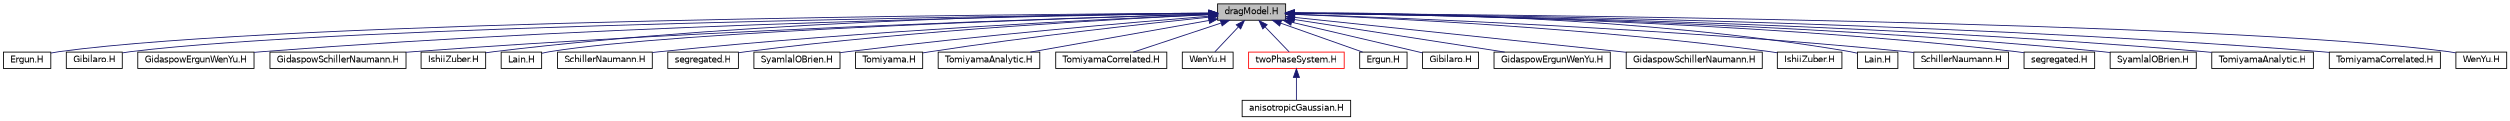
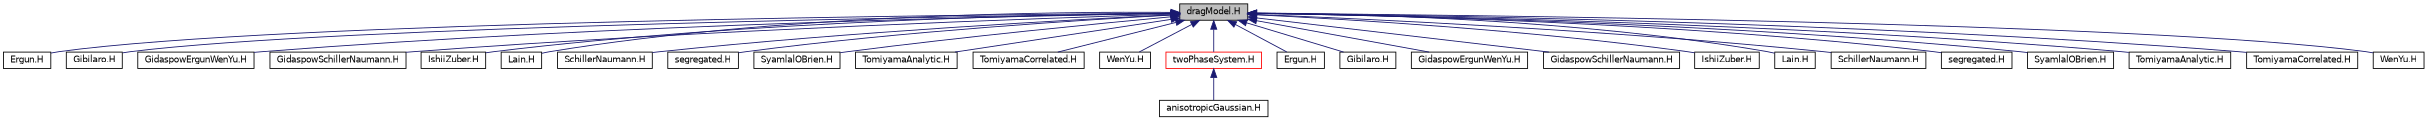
node "Tomiyama.H": removed
